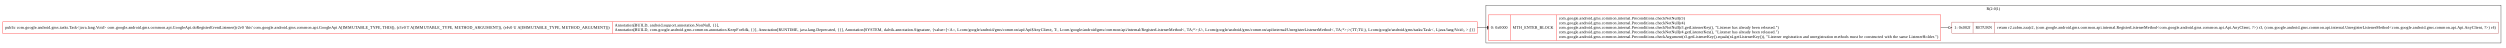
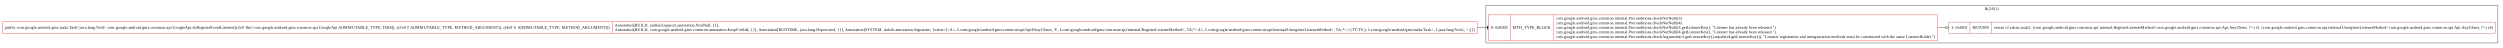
node "0: 0x0000": text "MTH_ENTER_BLOCK" -> "MTH_TYPE_BLOCK"
